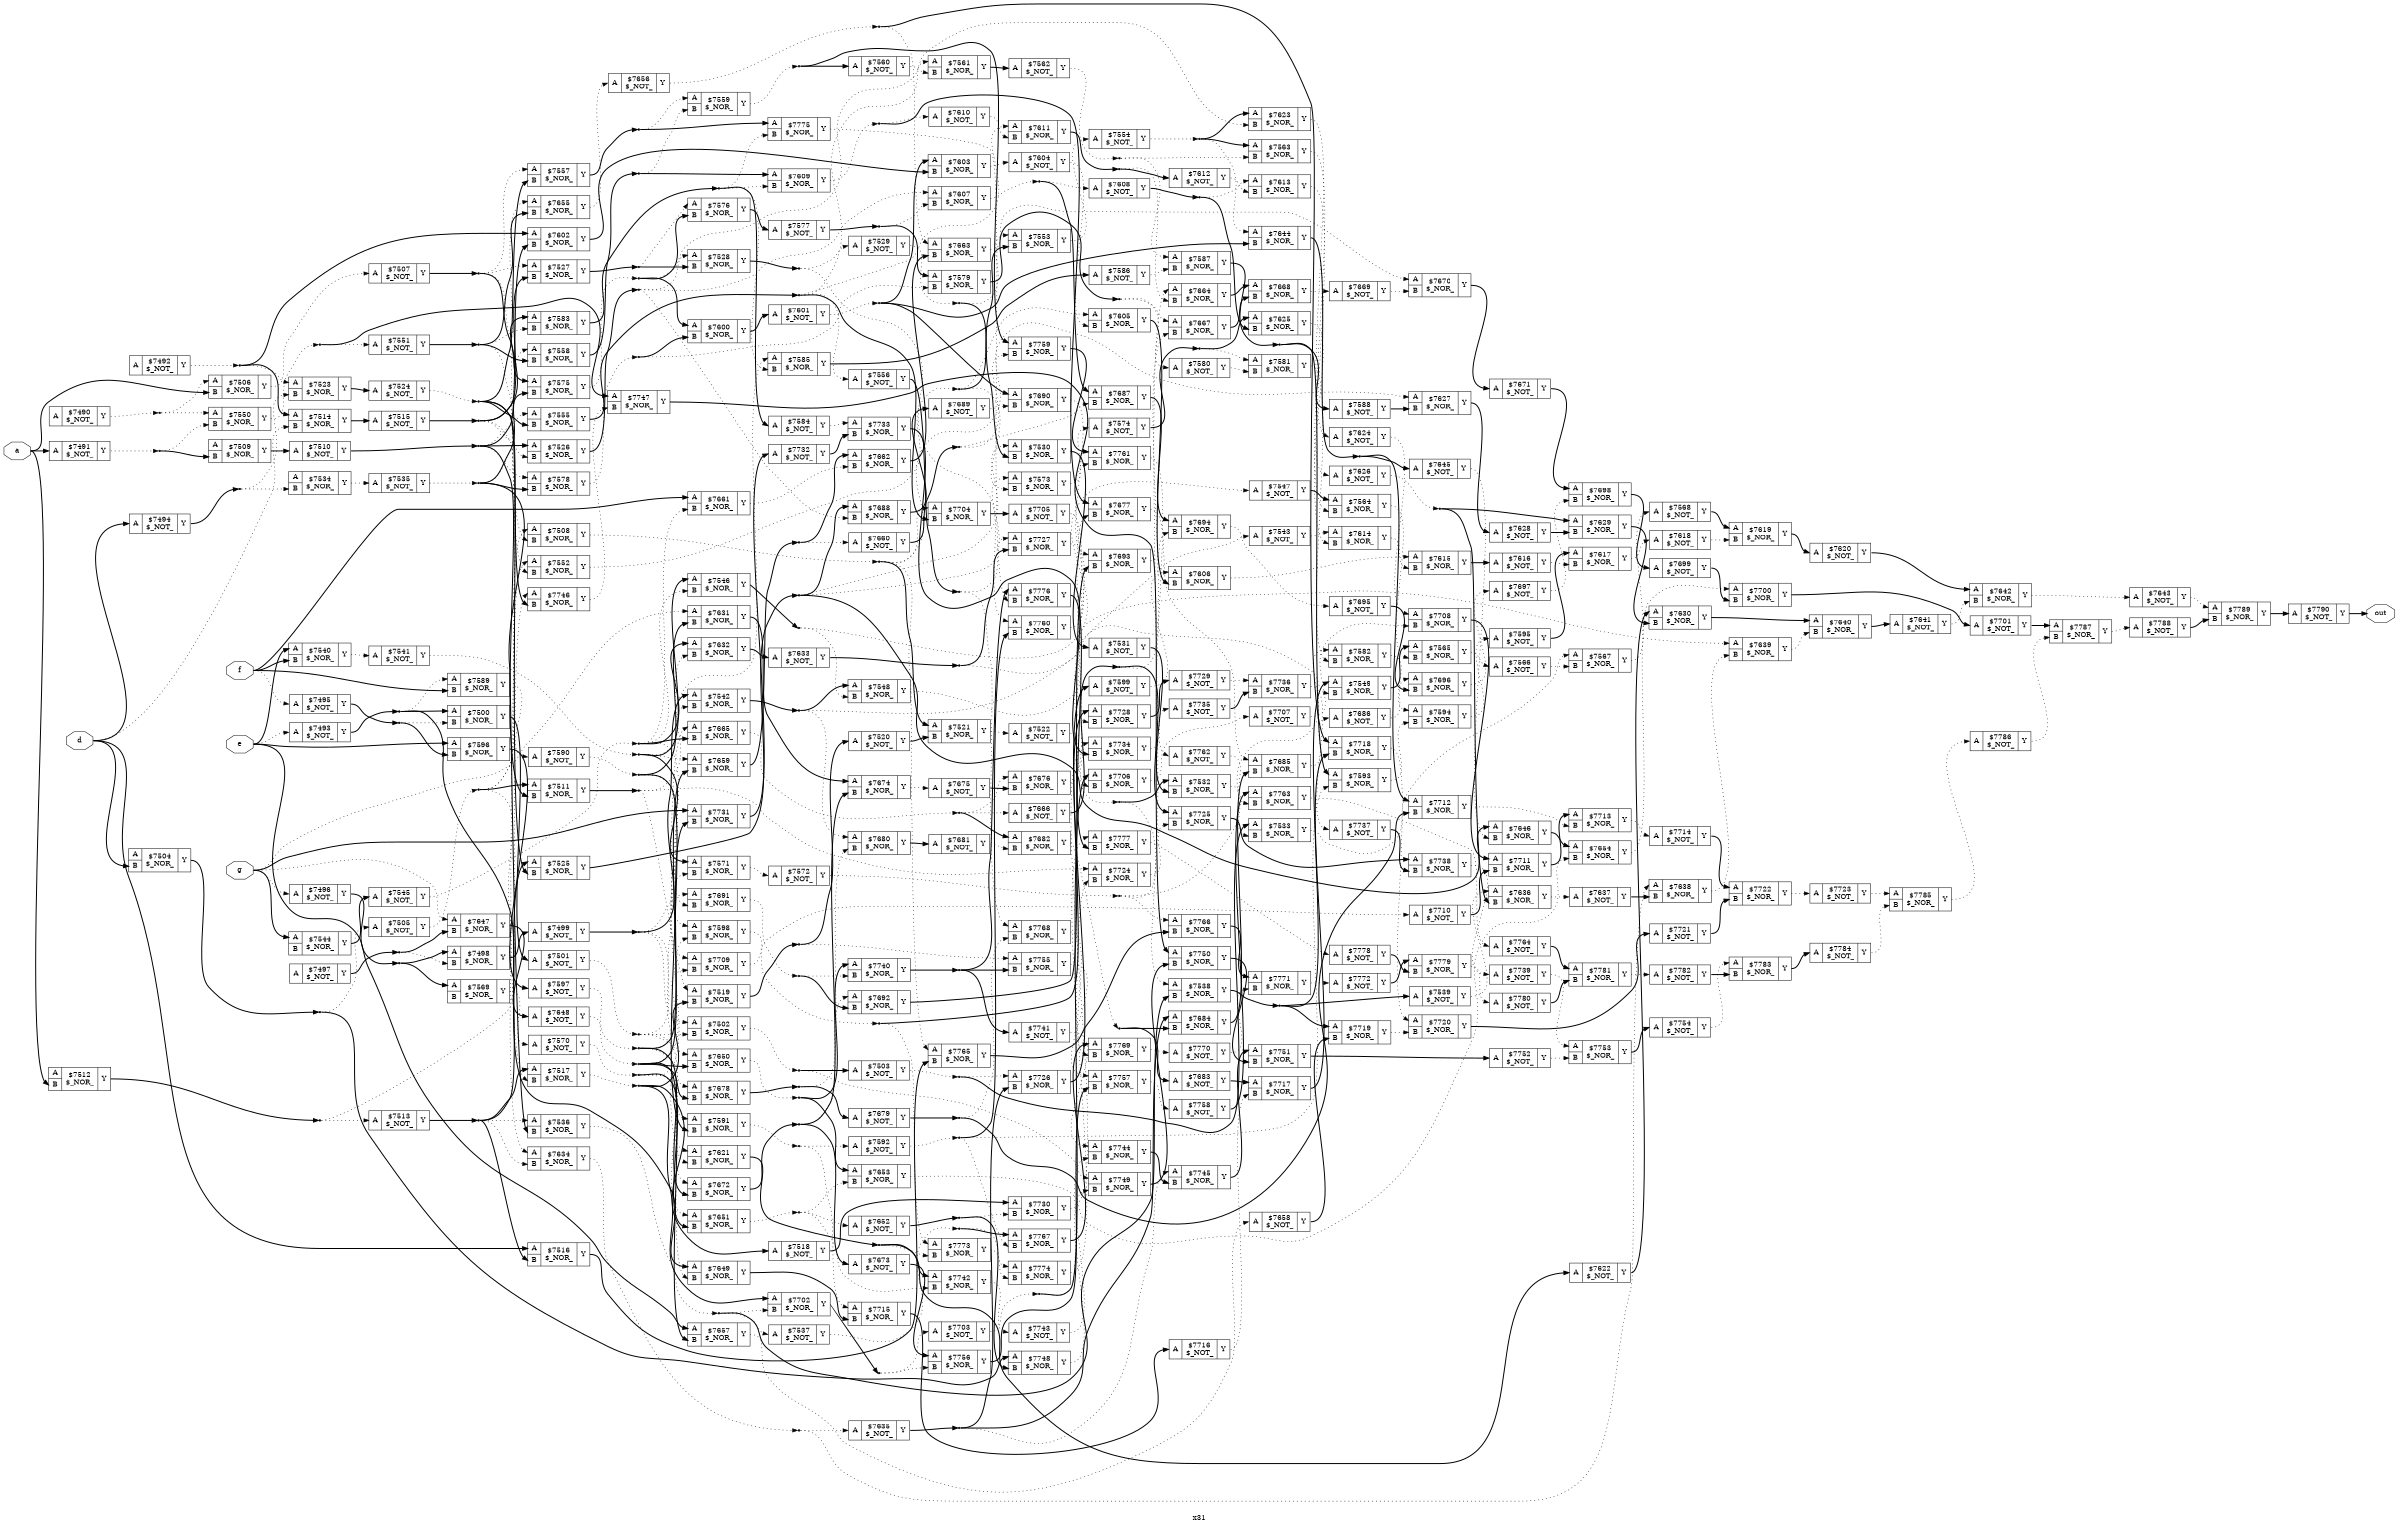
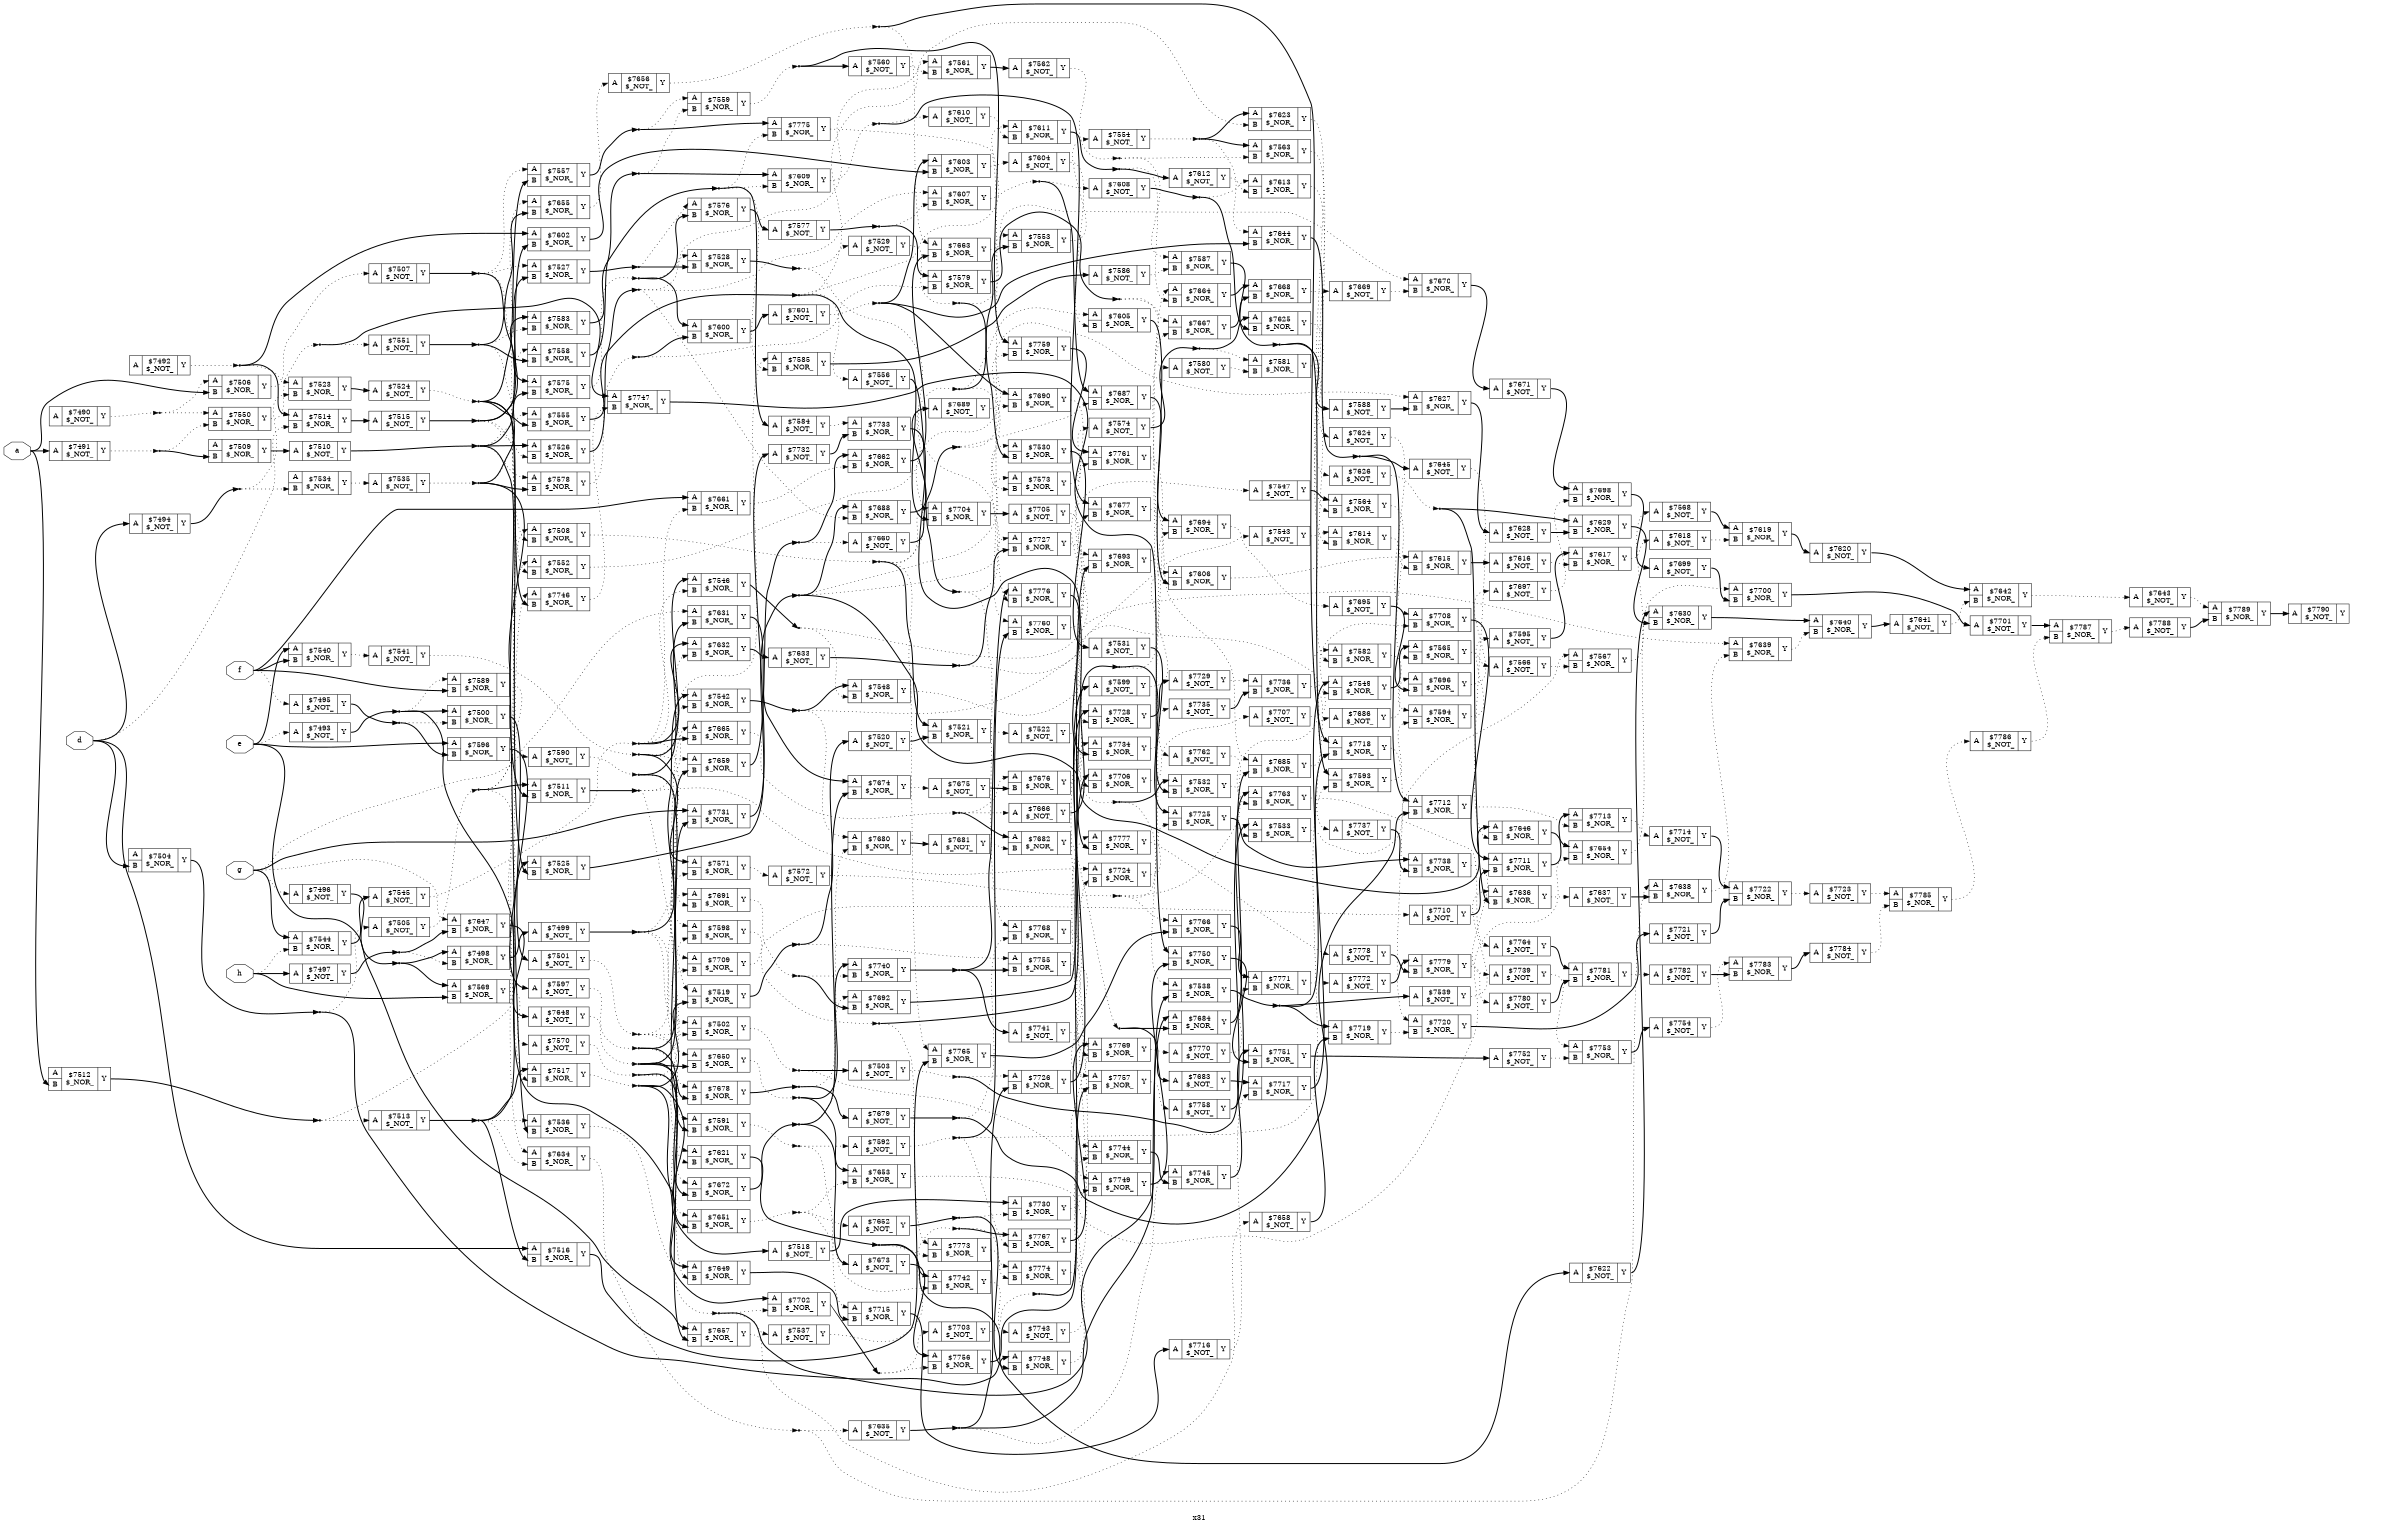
node "out": removed
node "h": added
